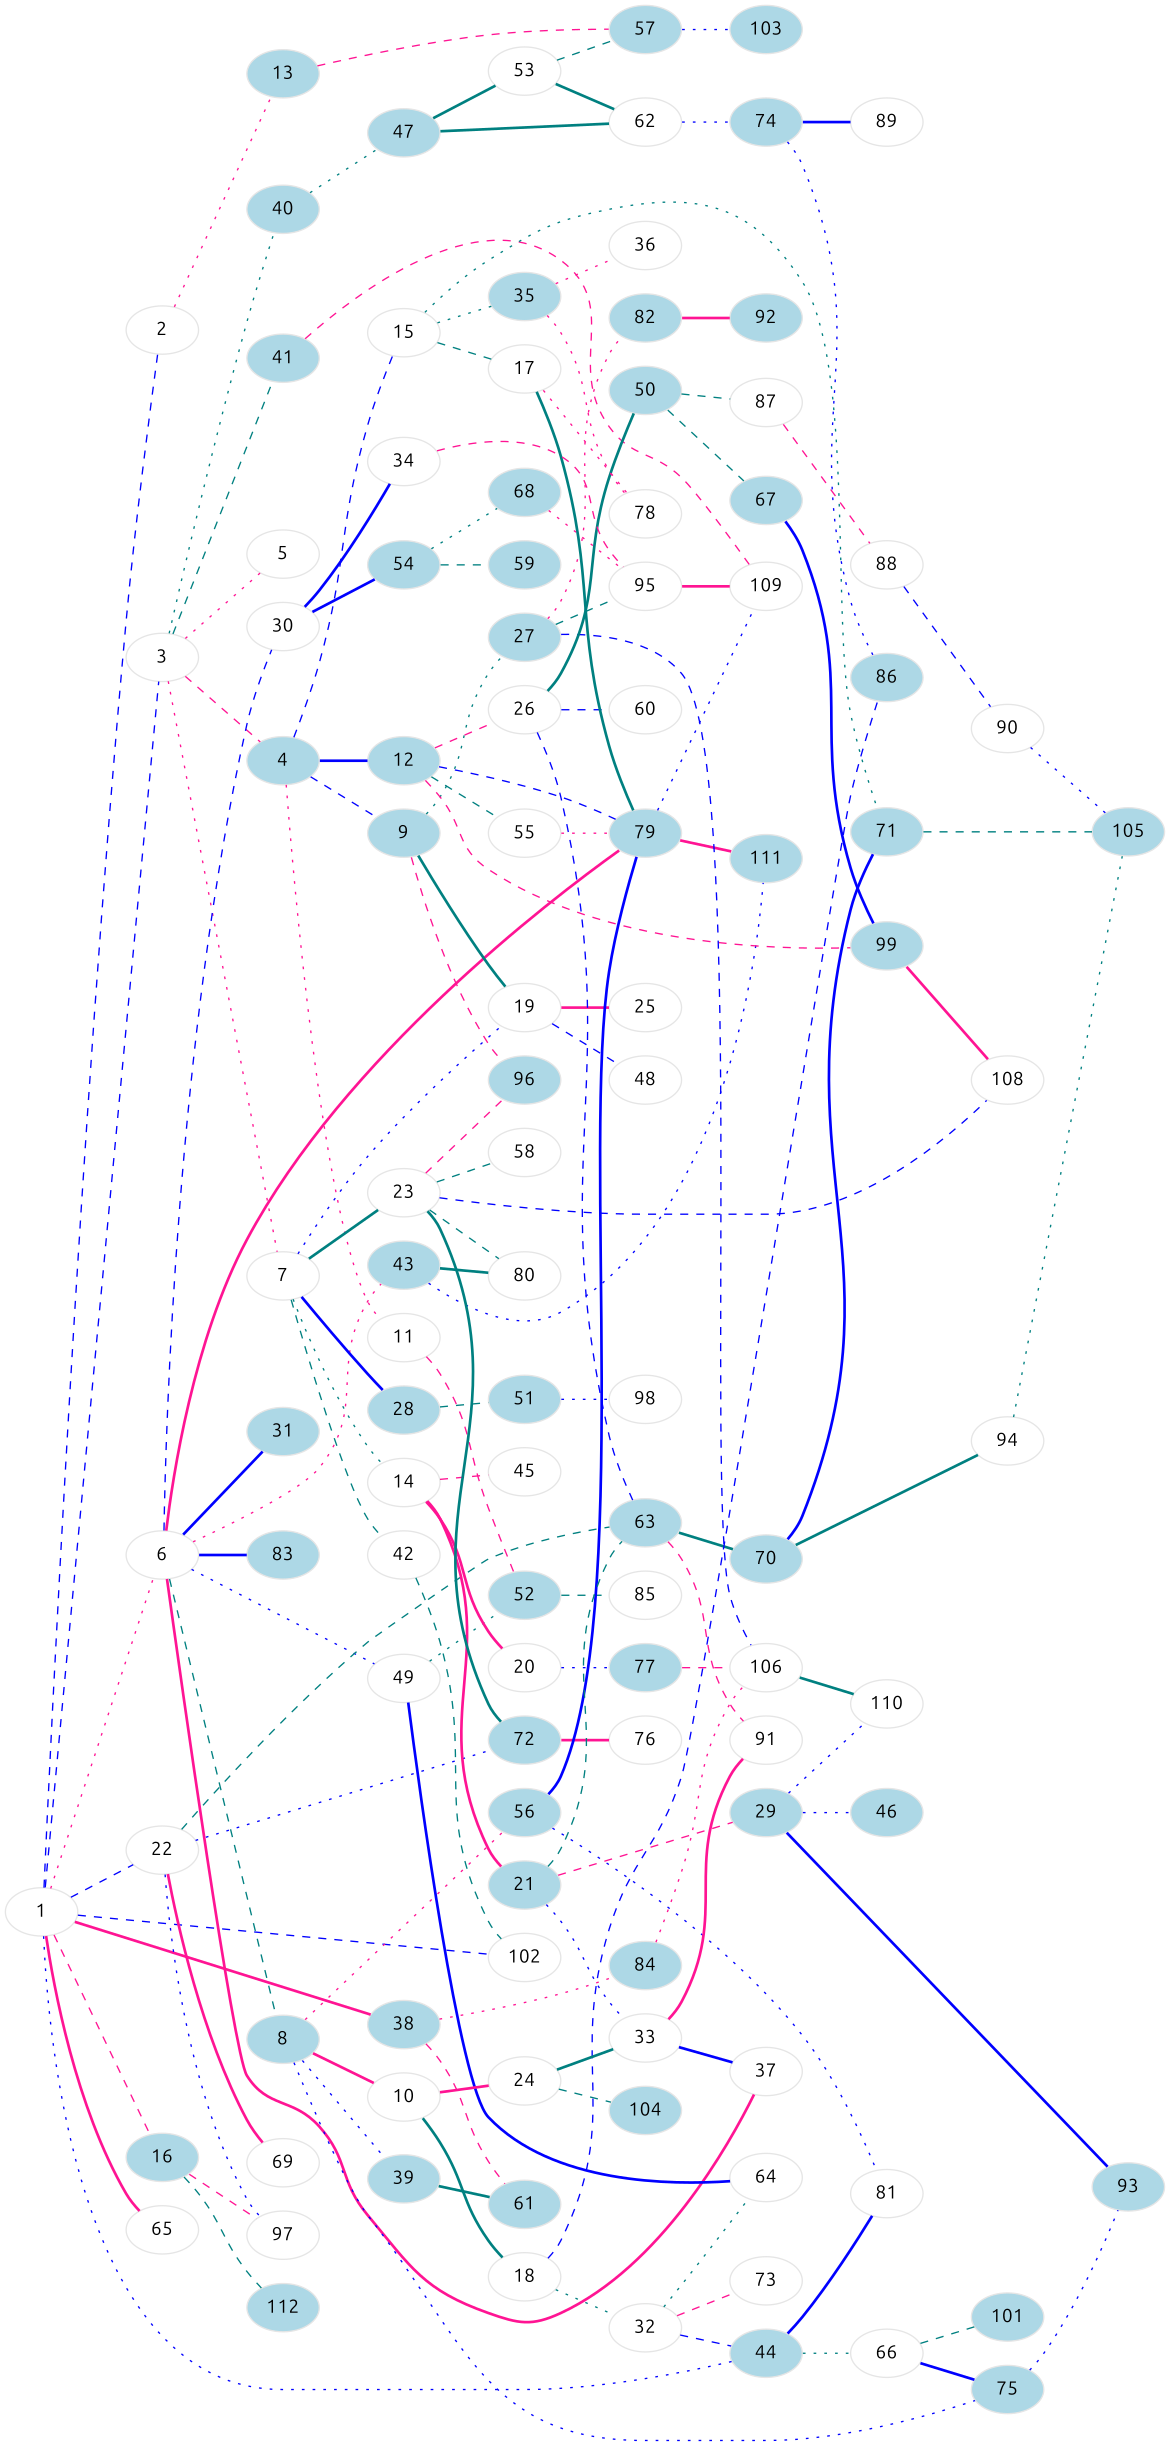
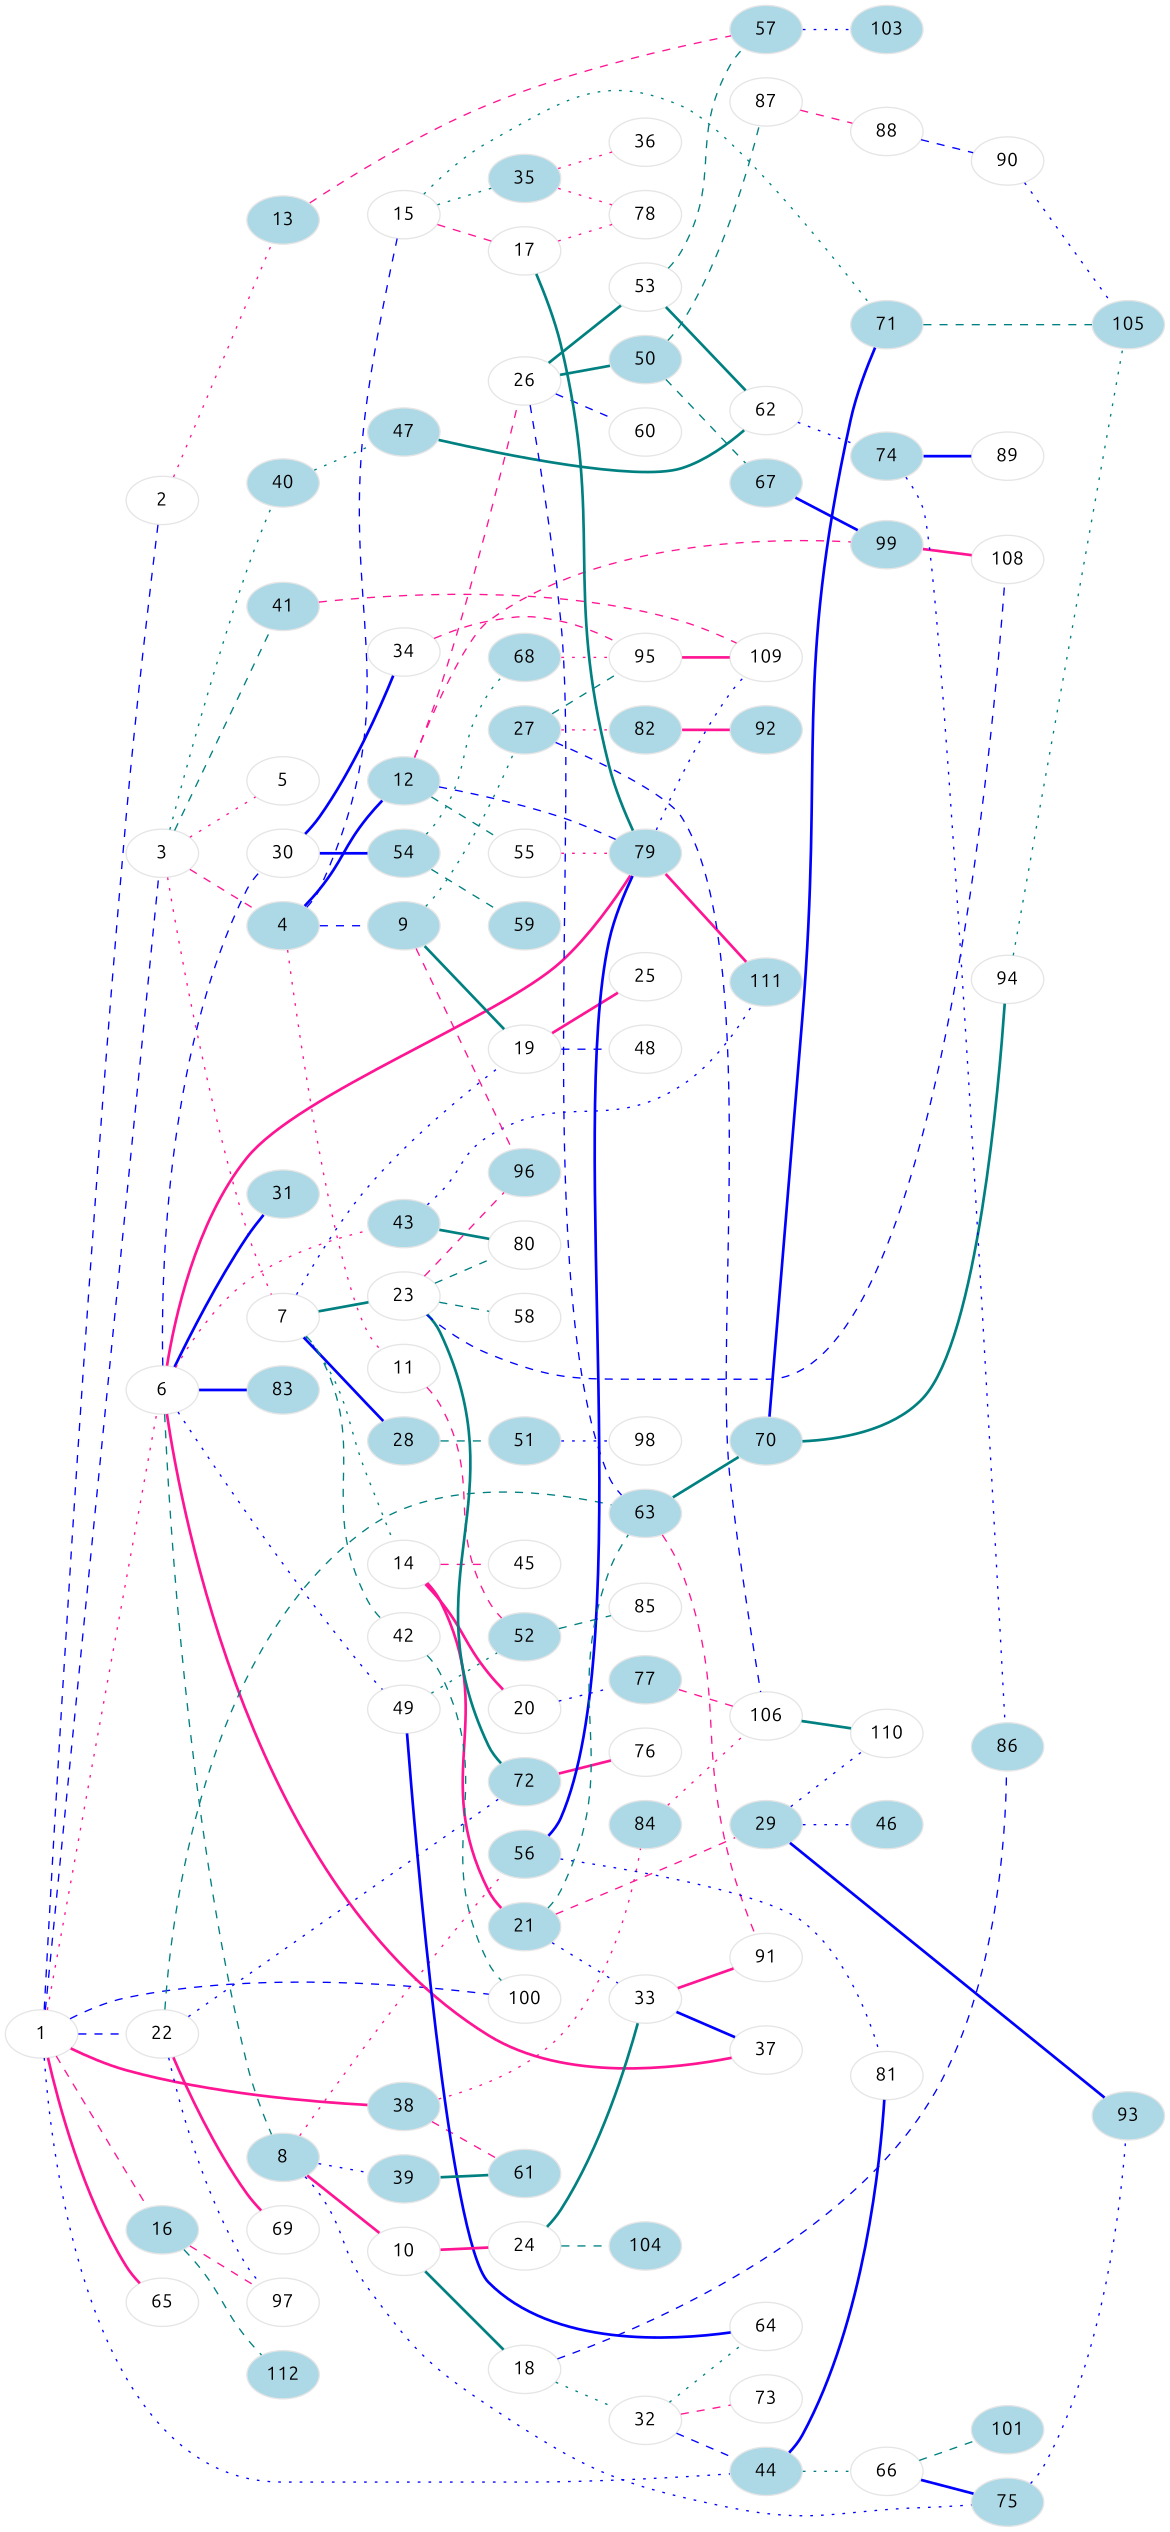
edge "53" -- "47": now "53" -- "26"
edge "15" -- "17": color teal -> deeppink
node "102": label "102" -> "100"
